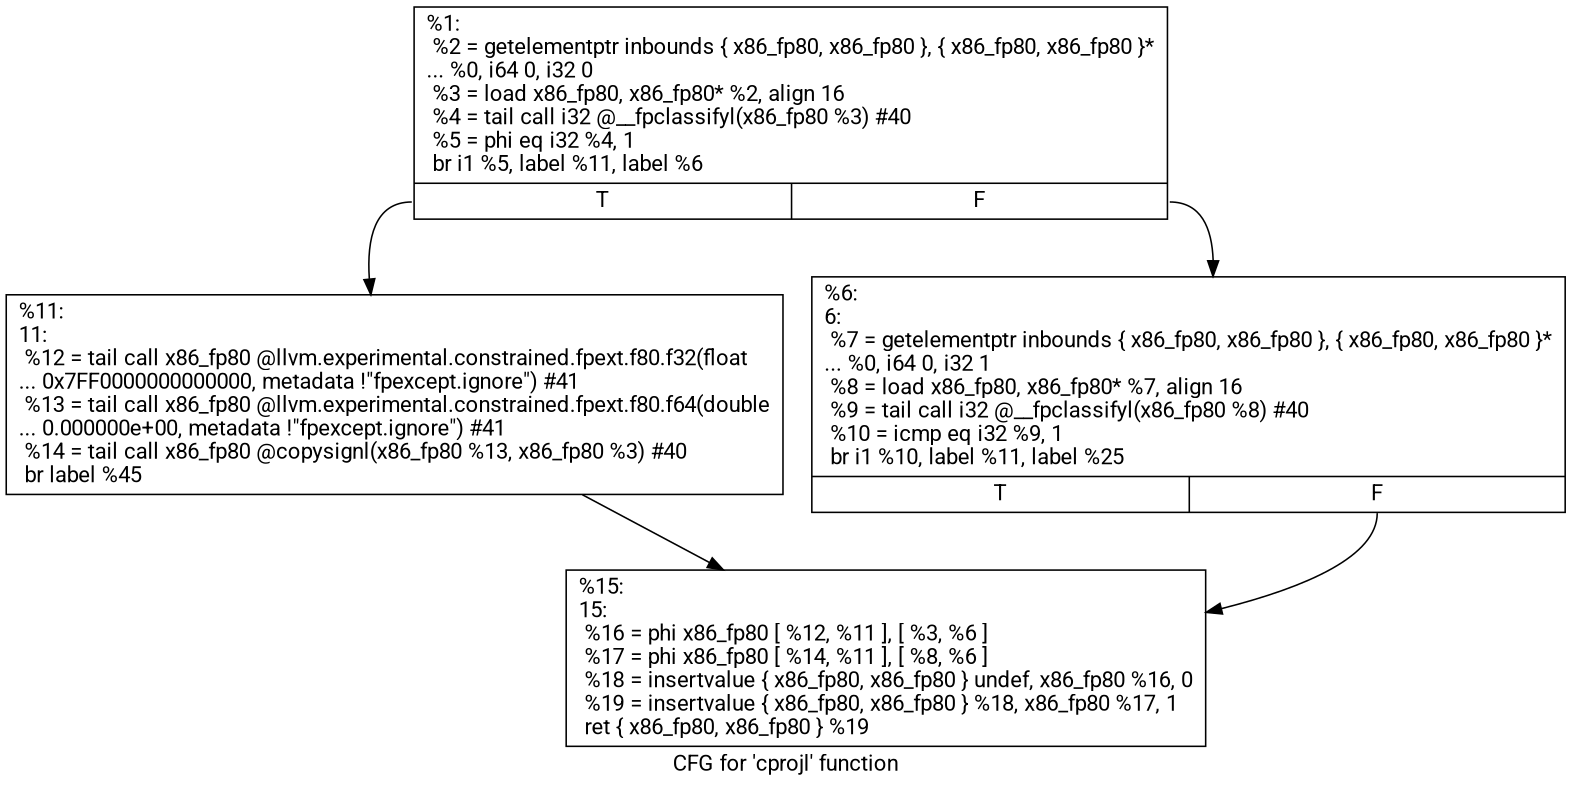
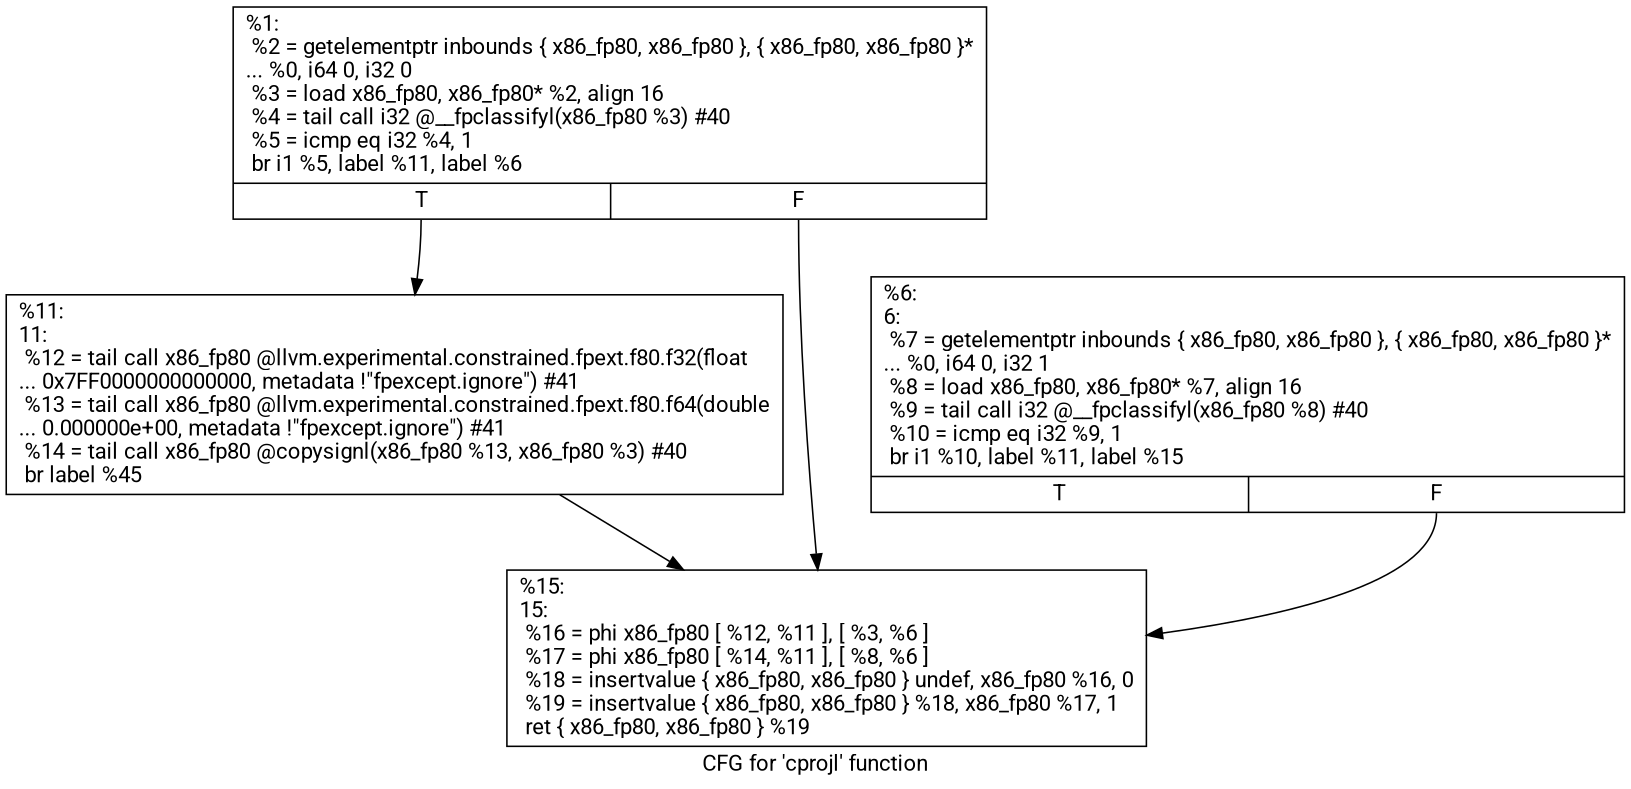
node "%1:": text "%5 = phi eq i32 %4, 1" -> "%5 = icmp eq i32 %4, 1"
edge "%1:" -> "%6:": now "%1:" -> "%15:"
node "%6:": text "br i1 %10, label %11, label %25" -> "br i1 %10, label %11, label %15"
